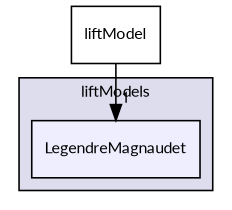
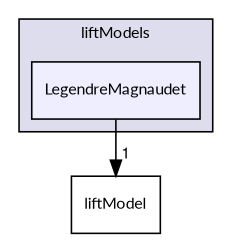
edge "liftModel" -> "LegendreMagnaudet": reversed
